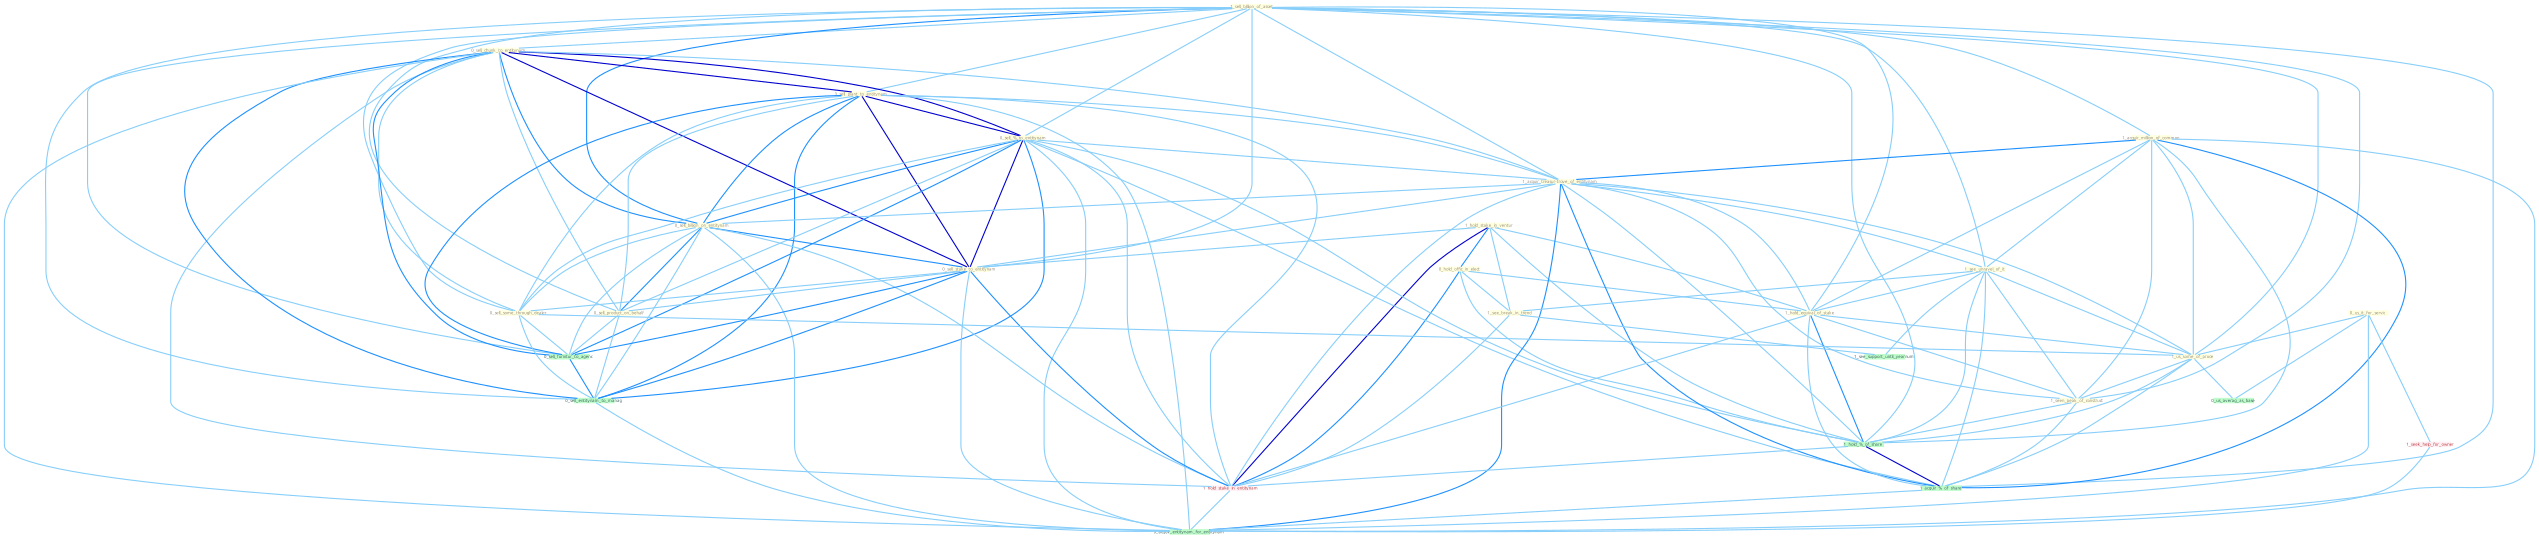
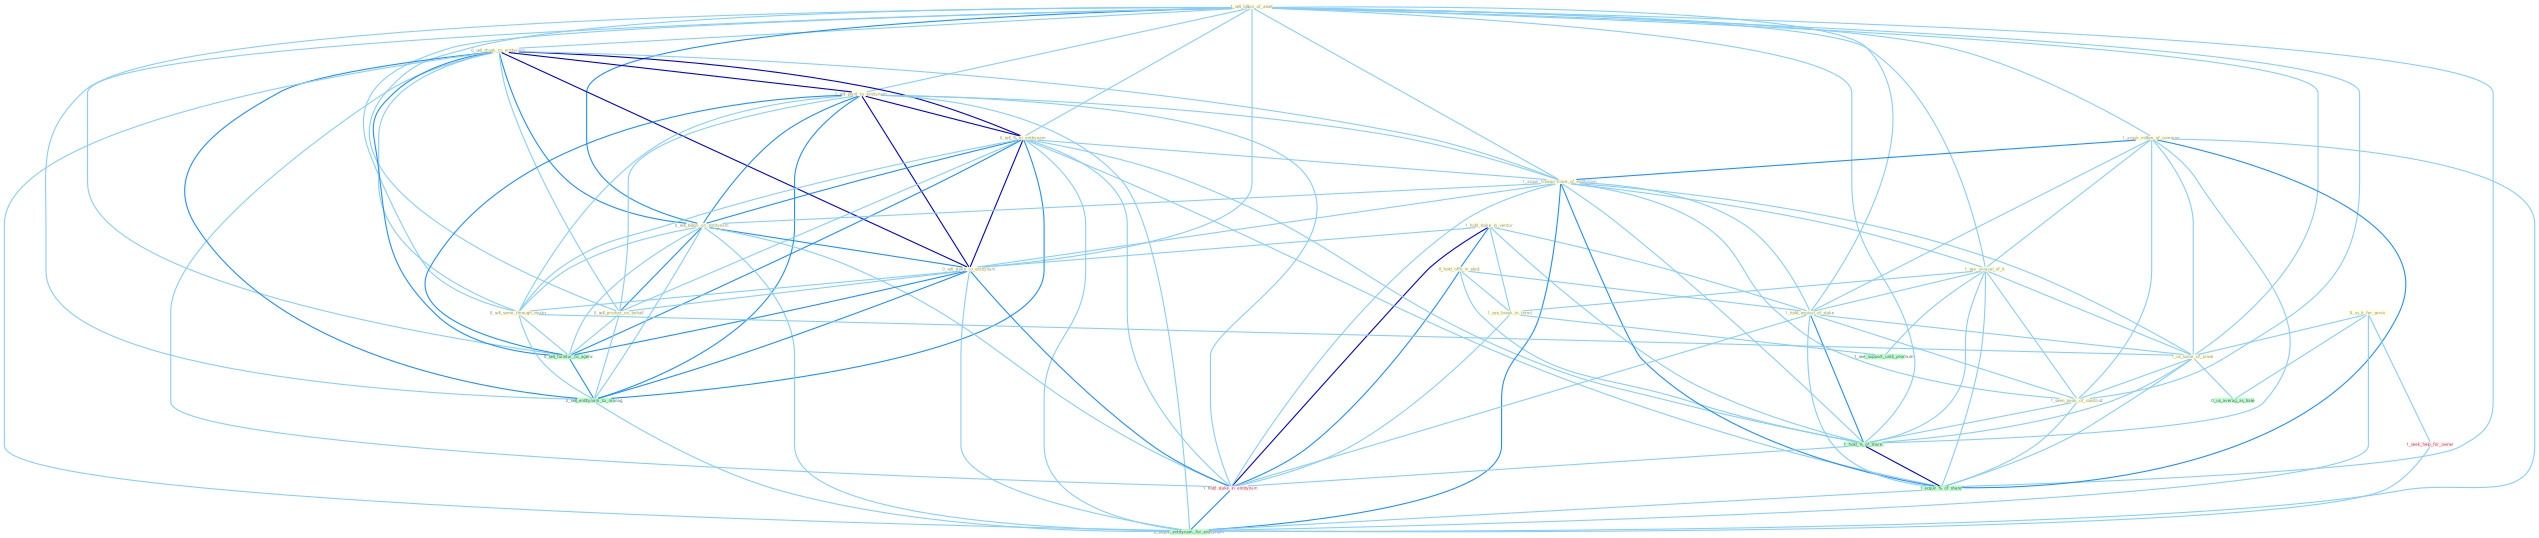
node "0_sell_entitynam_to_manag": label "0_sell_entitynam_to_manag" -> "2_sell_entitynam_to_manag"
edge "1_hold_stake_in_entitynam" -- "0_acquir_entitynam_for_entitynam": color #87cefa -> #1e90ff
